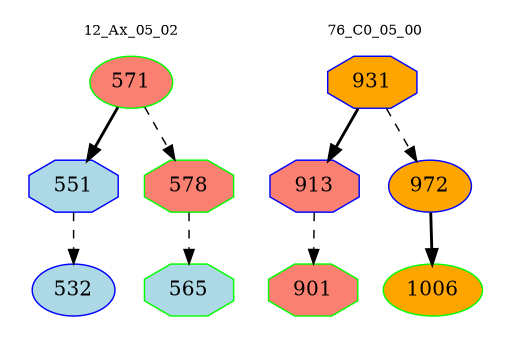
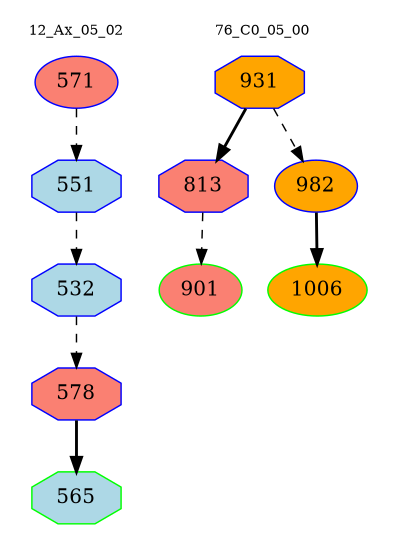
node "571": color green -> blue
edge "571" -> "551": style bold -> dashed
edge "571" -> "578": now "532" -> "578"
node "578": color green -> blue
node "913": label "913" -> "813"
node "972": label "972" -> "982"
edge "578" -> "565": style dashed -> bold
node "532": shape ellipse -> octagon
node "901": shape octagon -> ellipse
